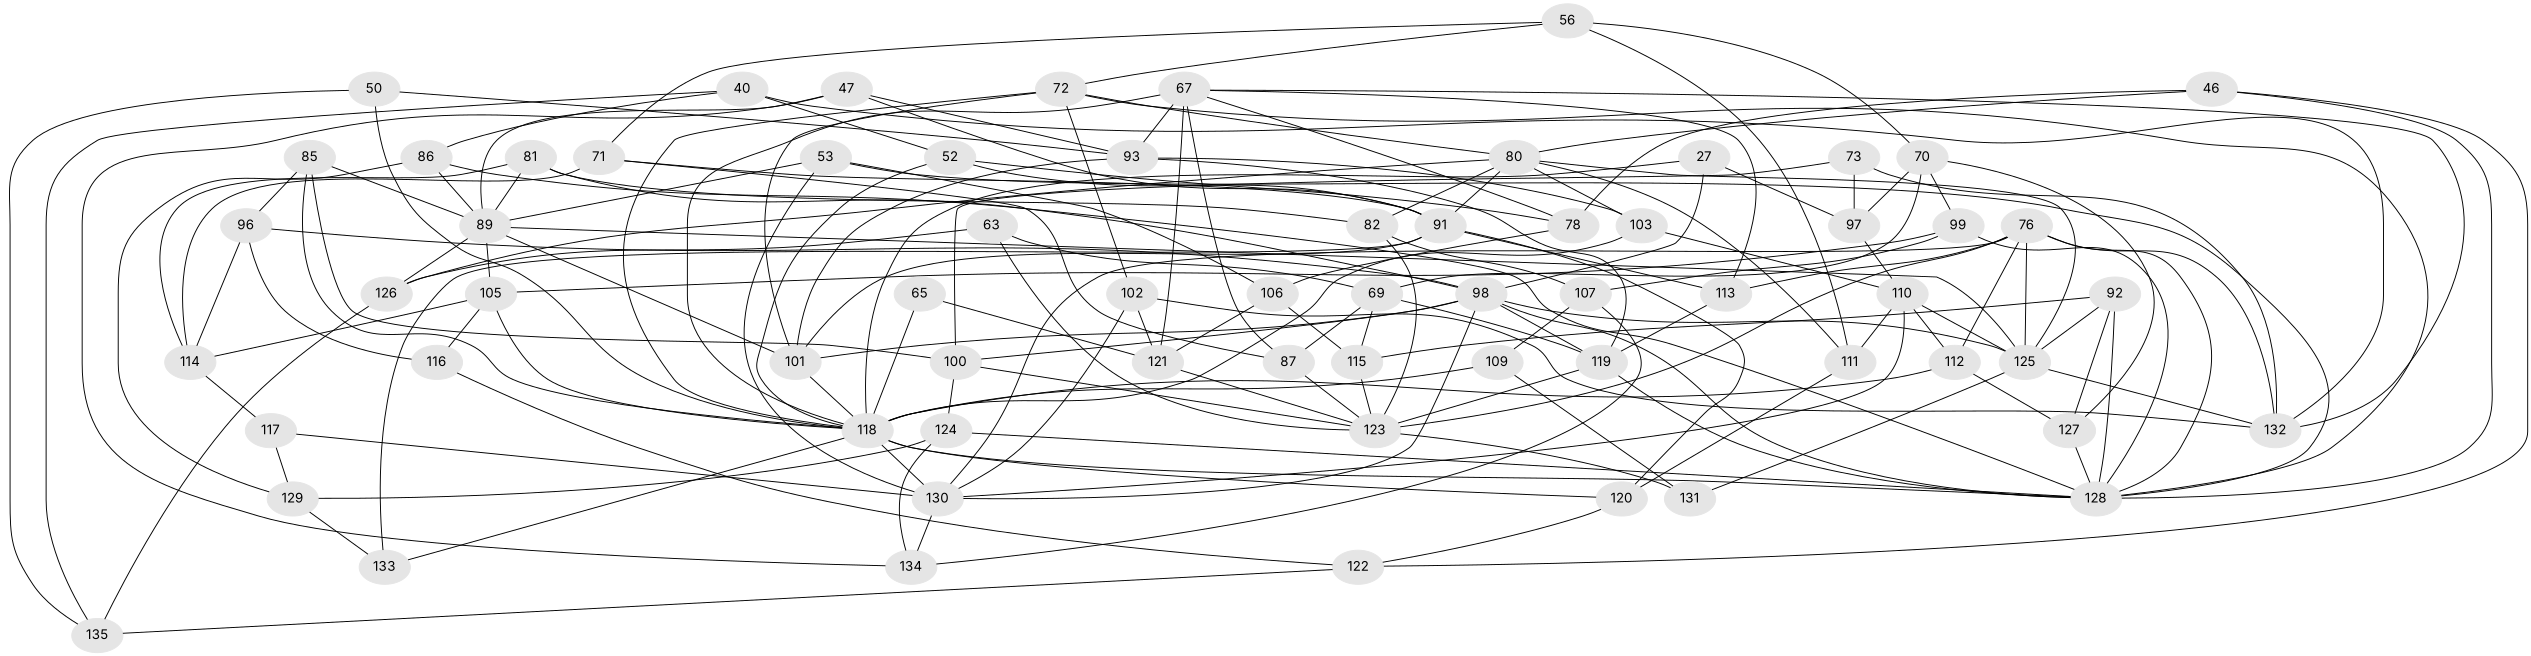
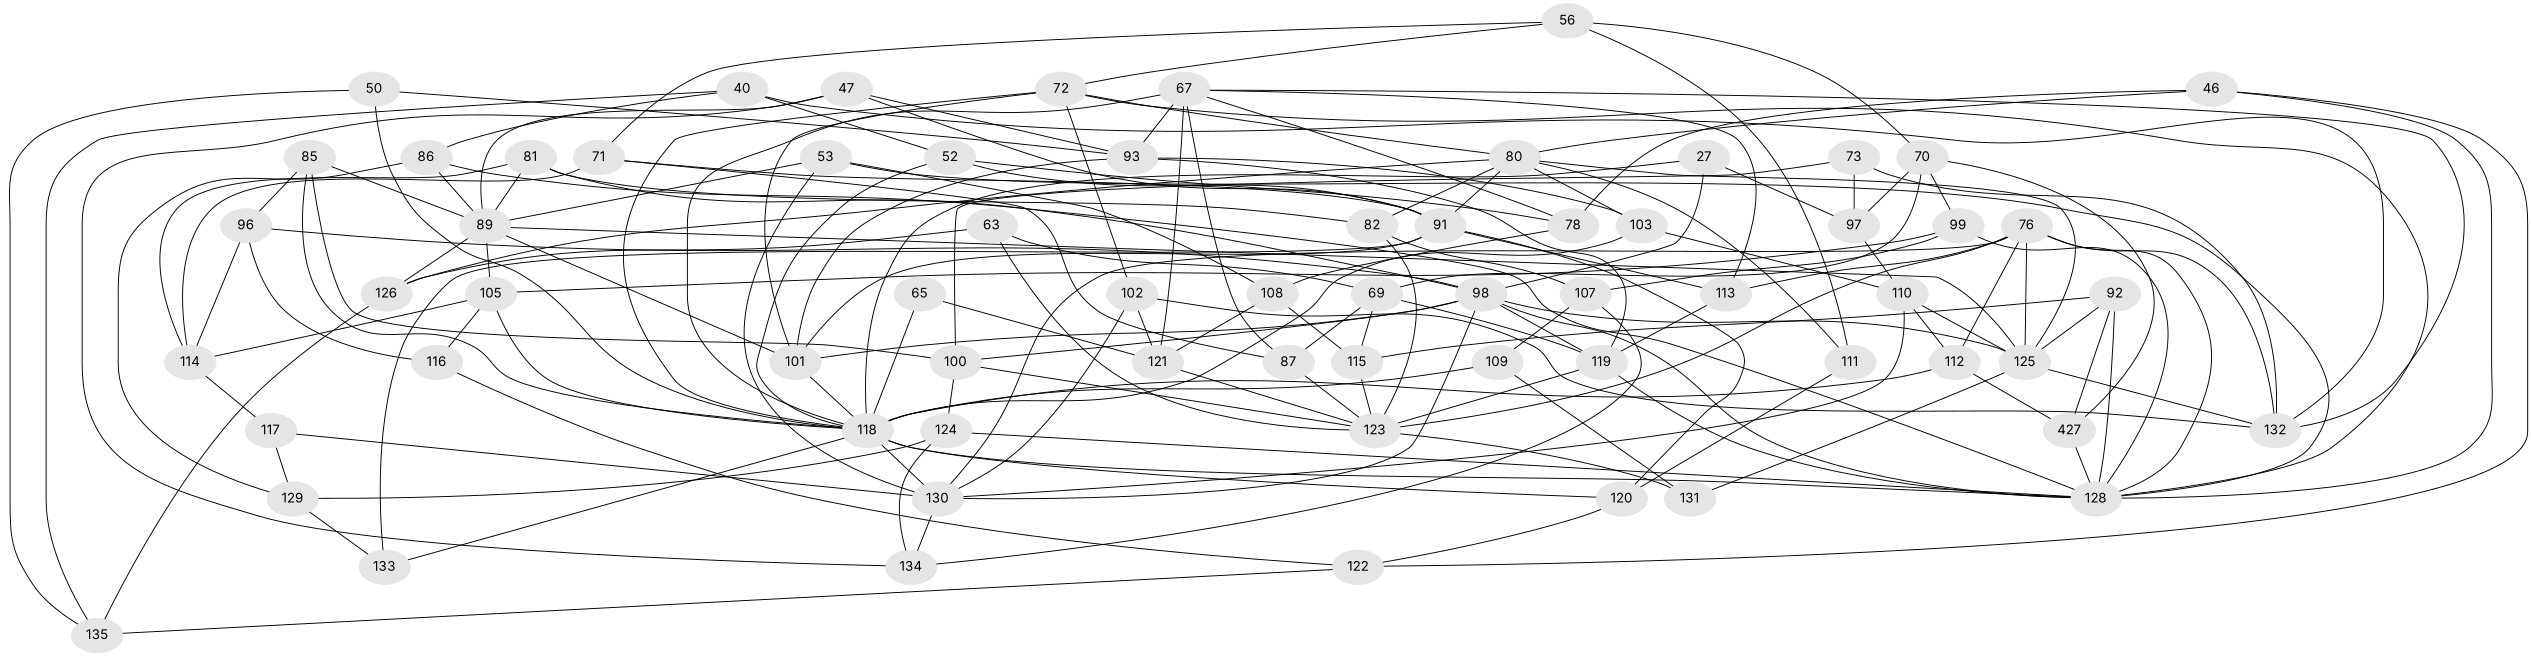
node "106": label "106" -> "108"
edge "110" -- "111": removed
node "127": label "127" -> "427"
